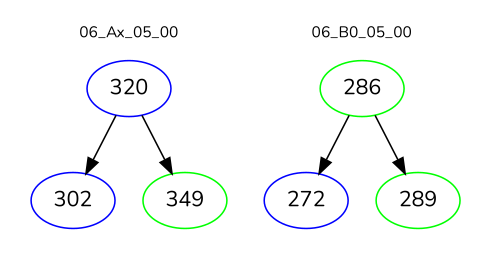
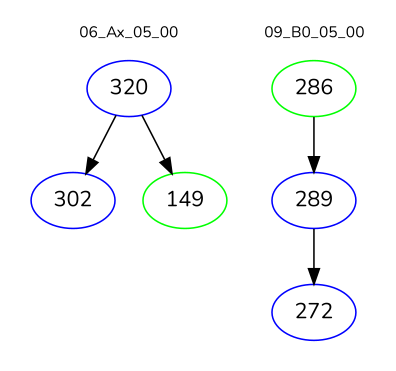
cluster "06_B0_05_00": label "06_B0_05_00" -> "09_B0_05_00"
edge "286" -> "272": now "289" -> "272"
node "349": label "349" -> "149"
node "289": color green -> blue
